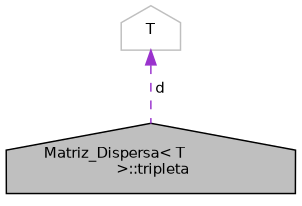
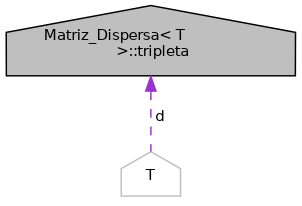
edge "Matriz_Dispersa< T >::tripleta" -> "T": reversed
